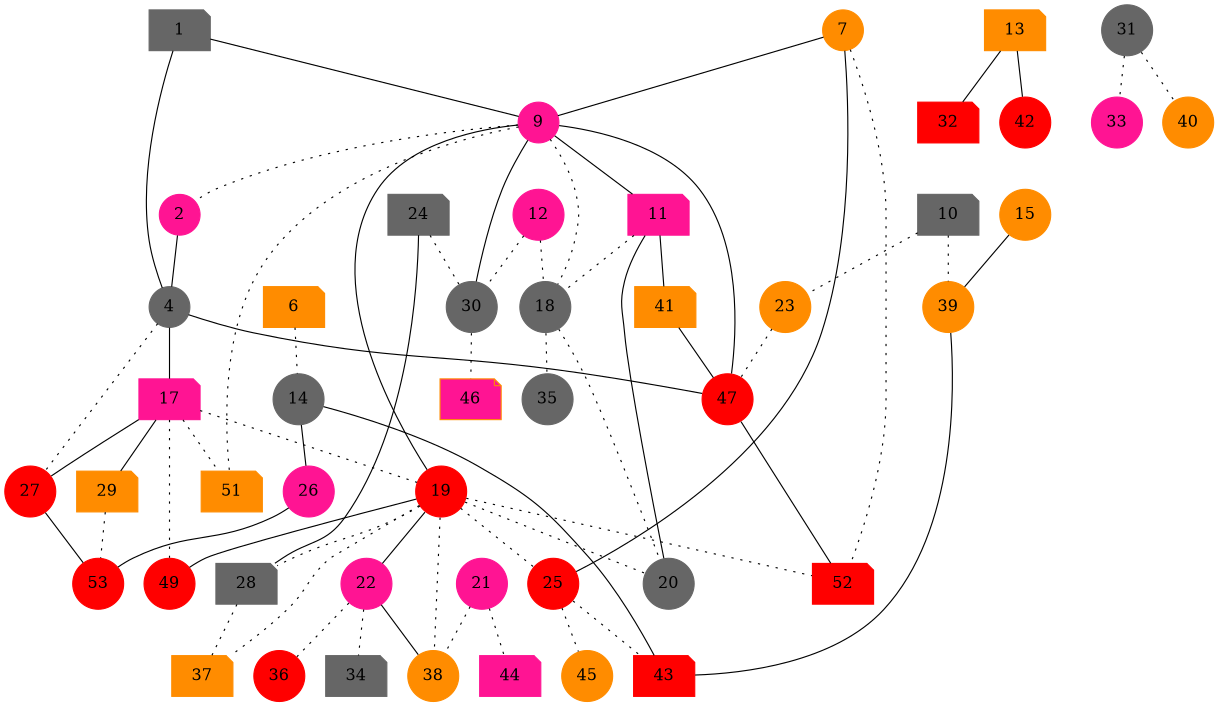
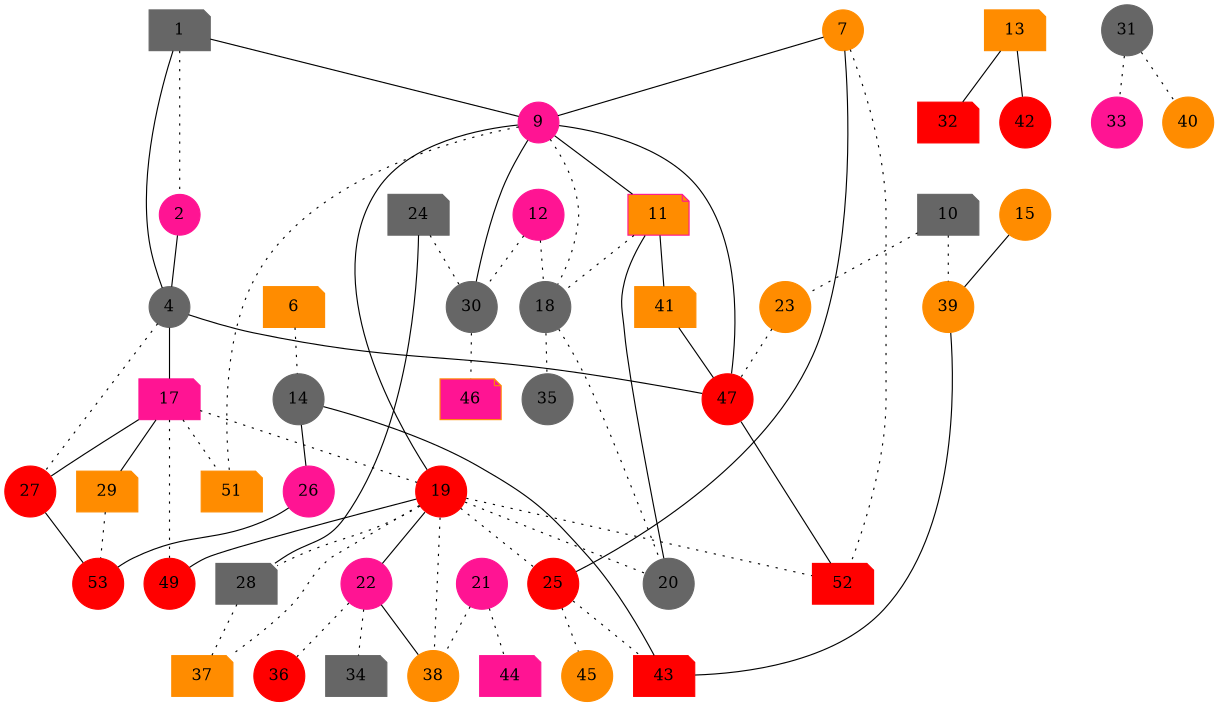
edge "9" -- "2": now "1" -- "2"
node "11": fillcolor deeppink -> darkorange
